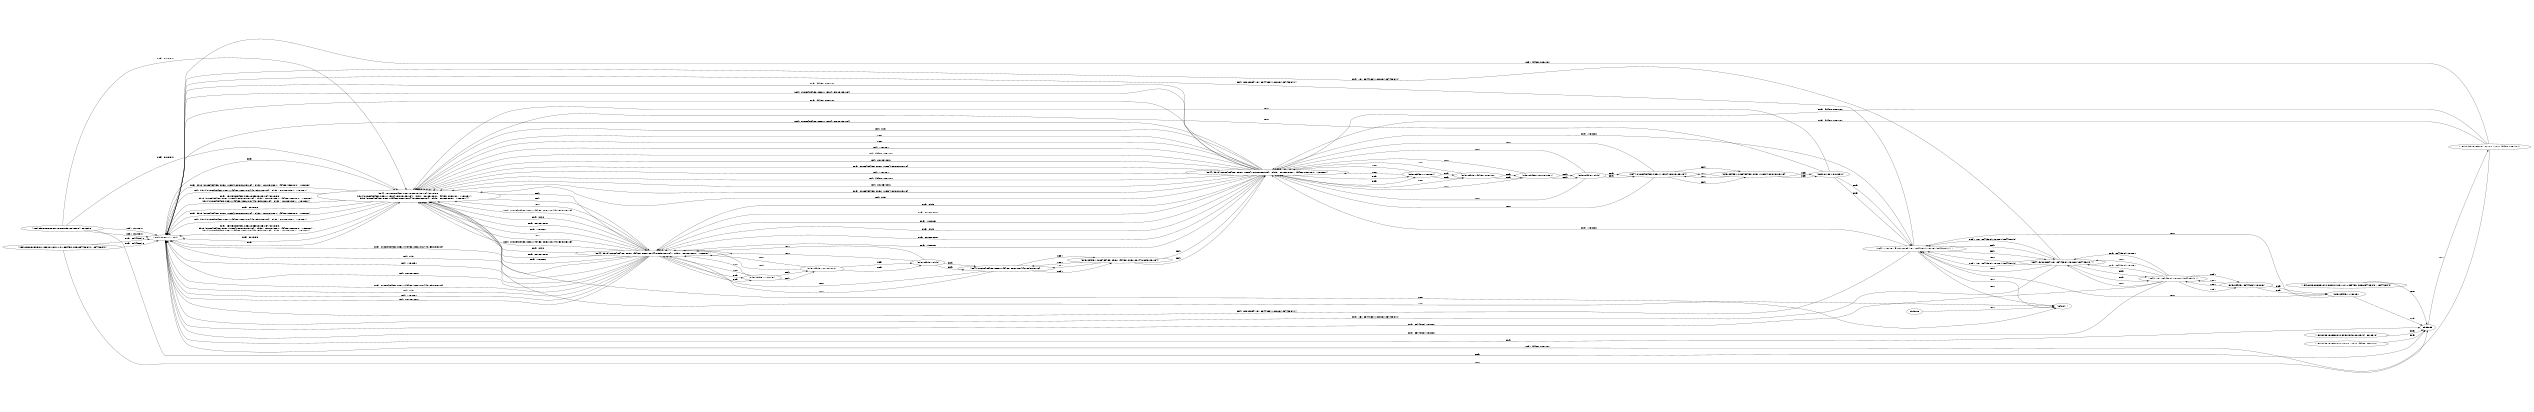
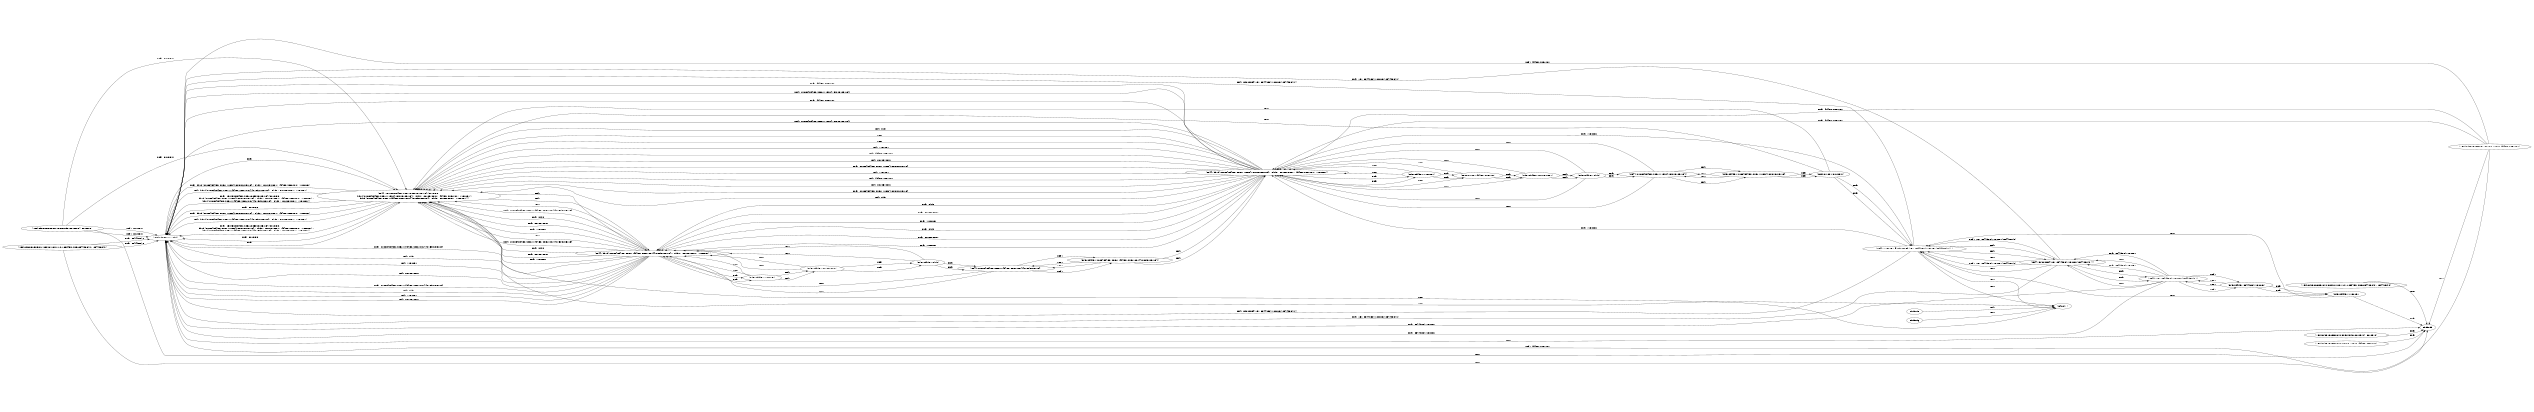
node "(Identifier,fileSystemURL)": label "(Identifier,fileSystemURL)" -> "(PassOwnPtr,fileSystemURL)"
edge "1000100" -> "(MethodParameterIn,const KURL& fileSystemURL)": reversed
edge "1000105" -> "(Block,)": label "AST: " -> "DDG: "
node "1000106": added
edge "(MethodReturn,void)" -> "1000100": label "DDG: " -> "AST: "
edge "(MethodParameterIn,ExecutionContext* context)" -> "1000100": label "CFG: " -> "AST: "
